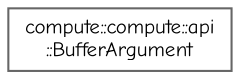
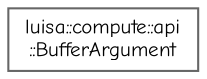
node "compute::compute::api ::BufferArgument": label "compute::compute::api ::BufferArgument" -> "luisa::compute::api ::BufferArgument"
